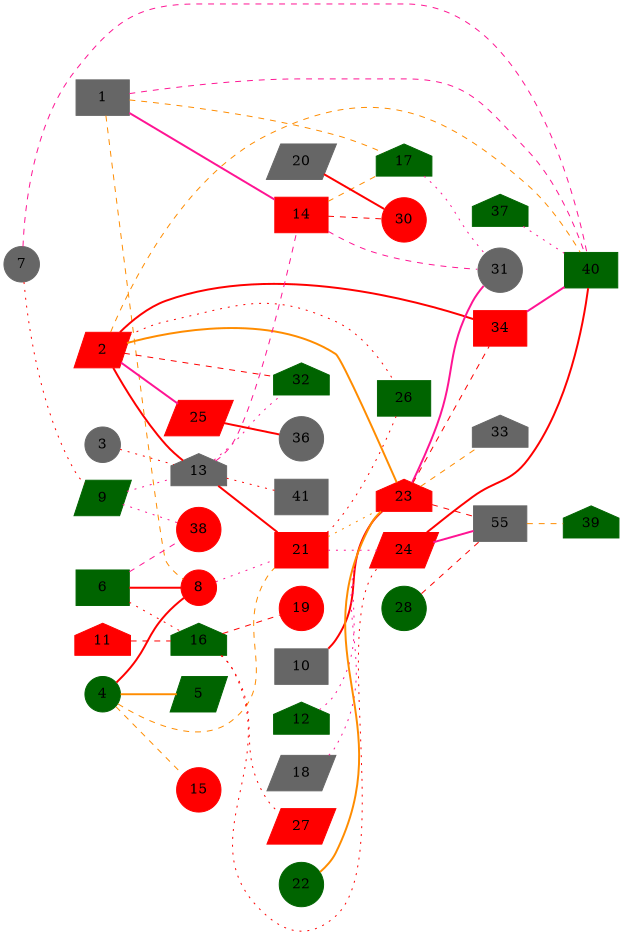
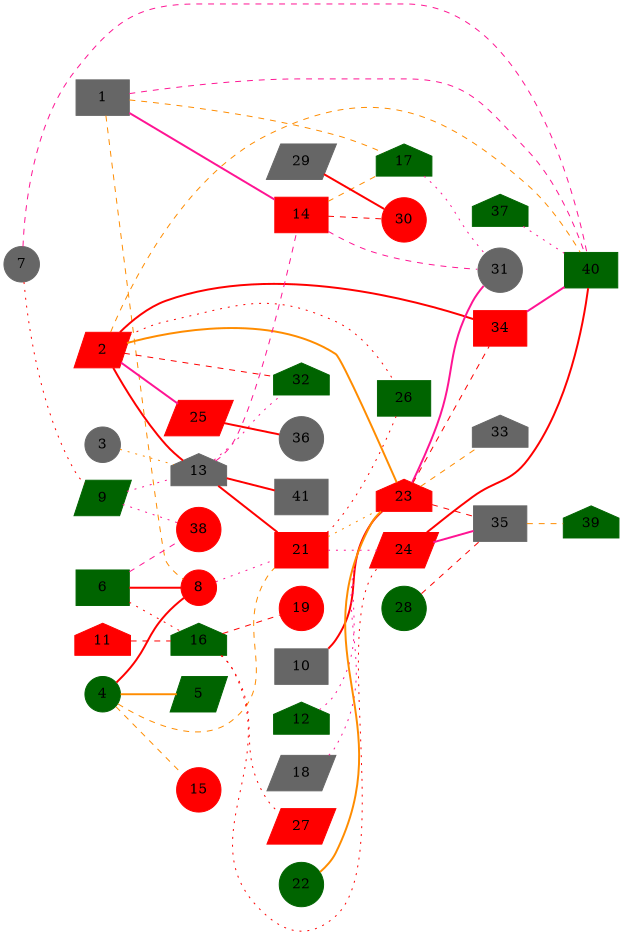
node "20": label "20" -> "29"
edge "3" -- "13": color red -> darkorange
edge "13" -- "41": style dotted -> bold
node "55": label "55" -> "35"
